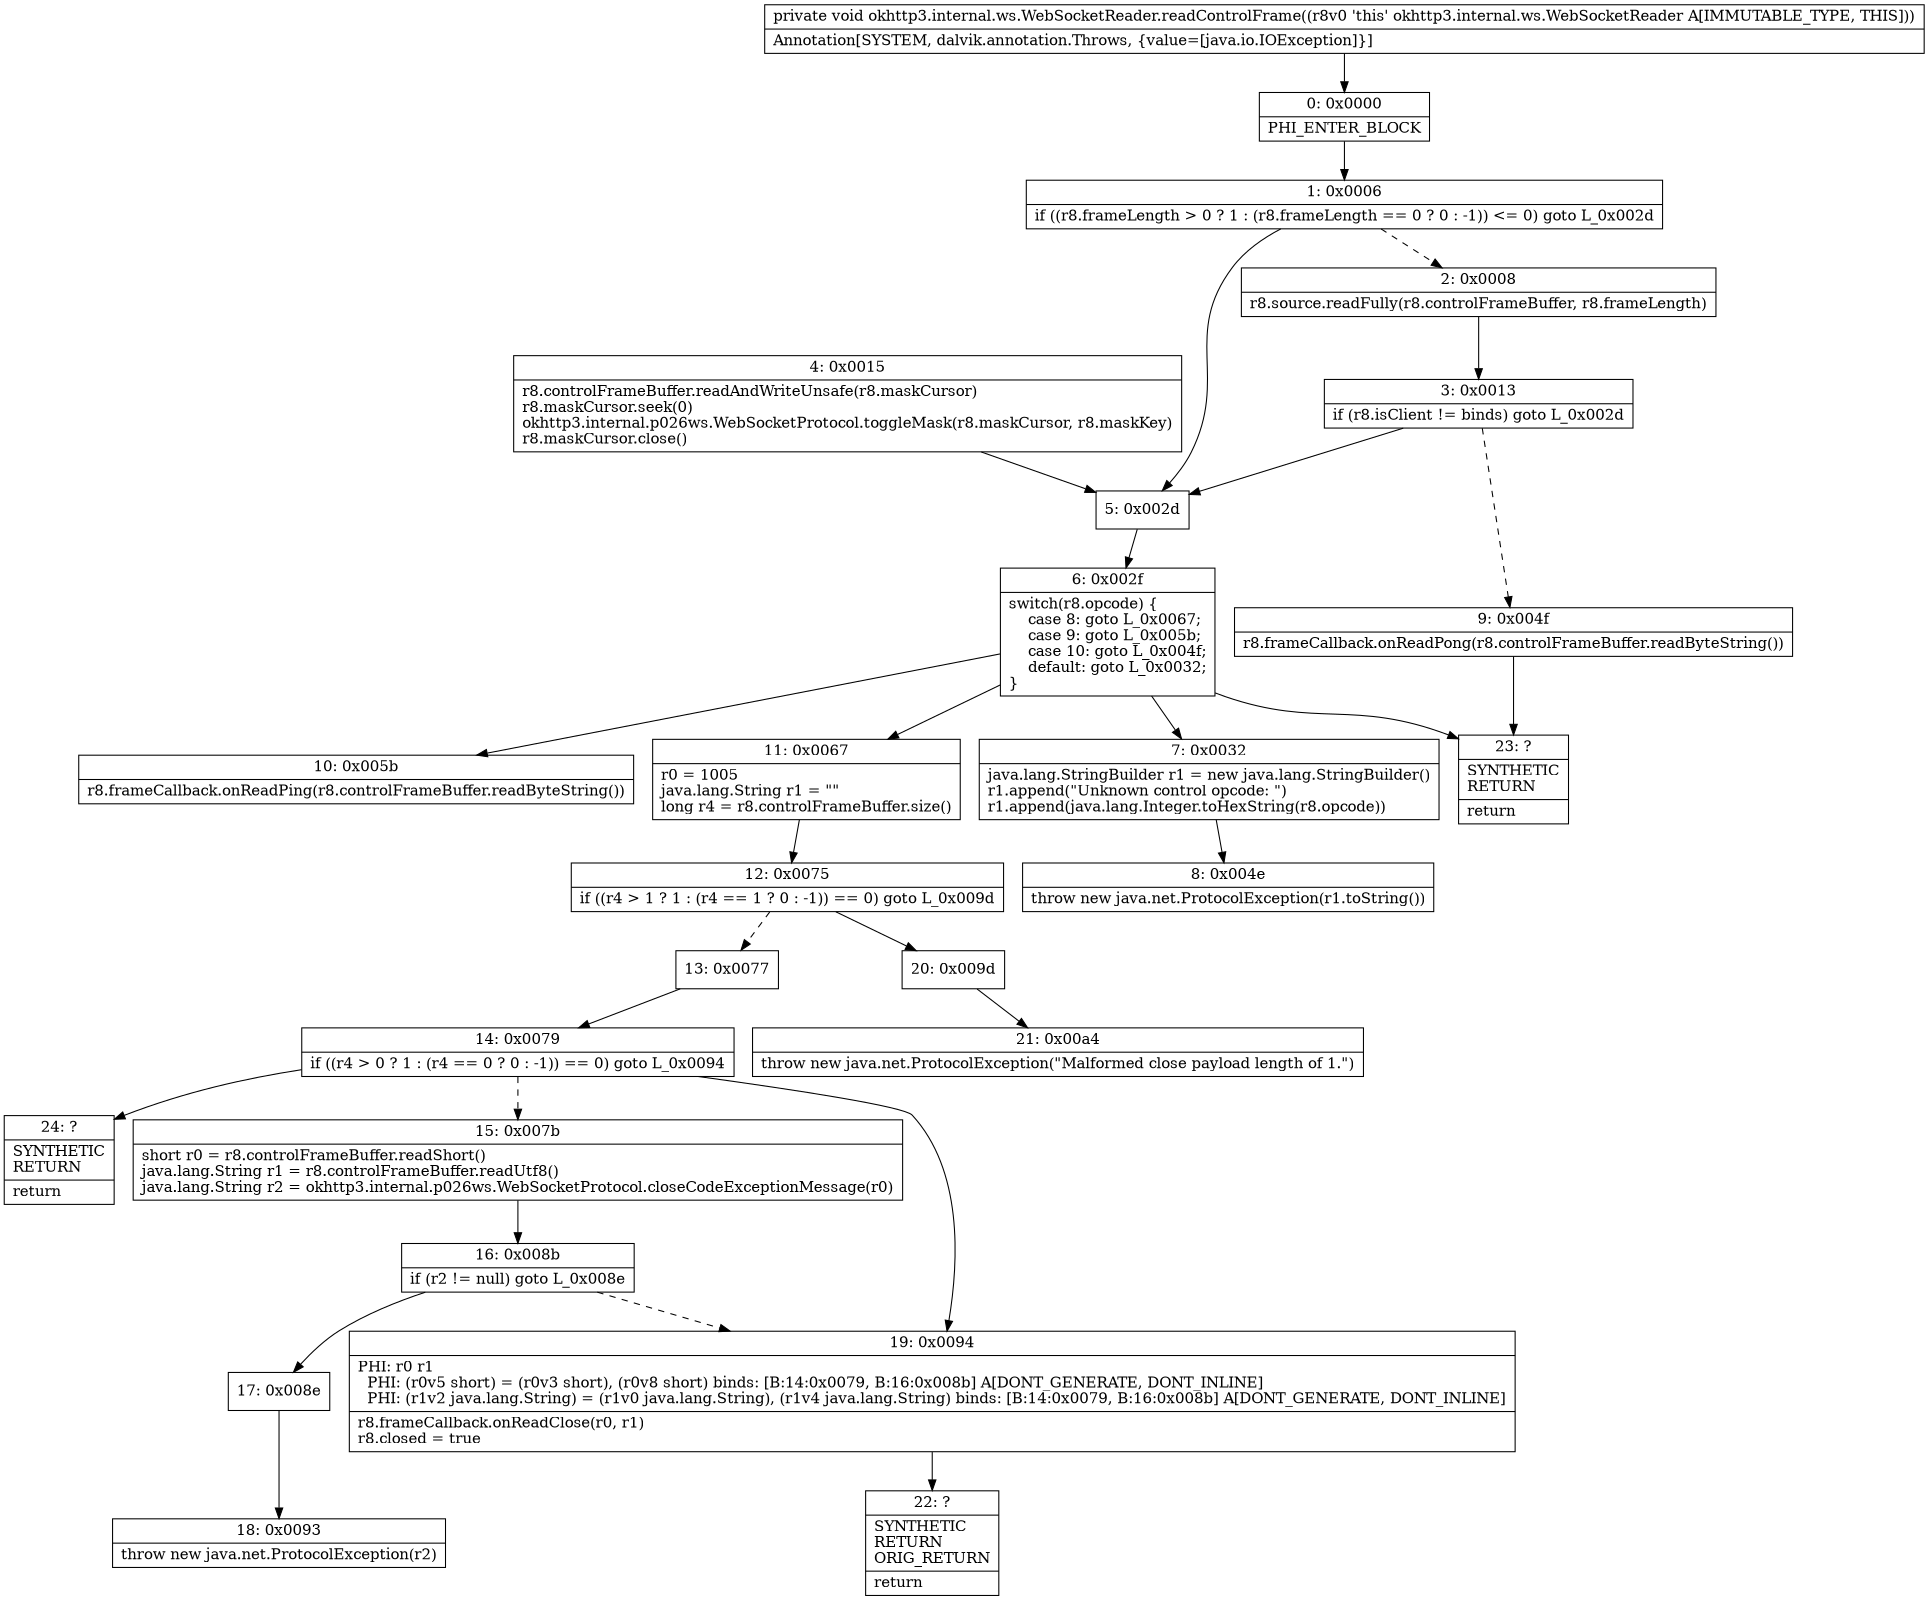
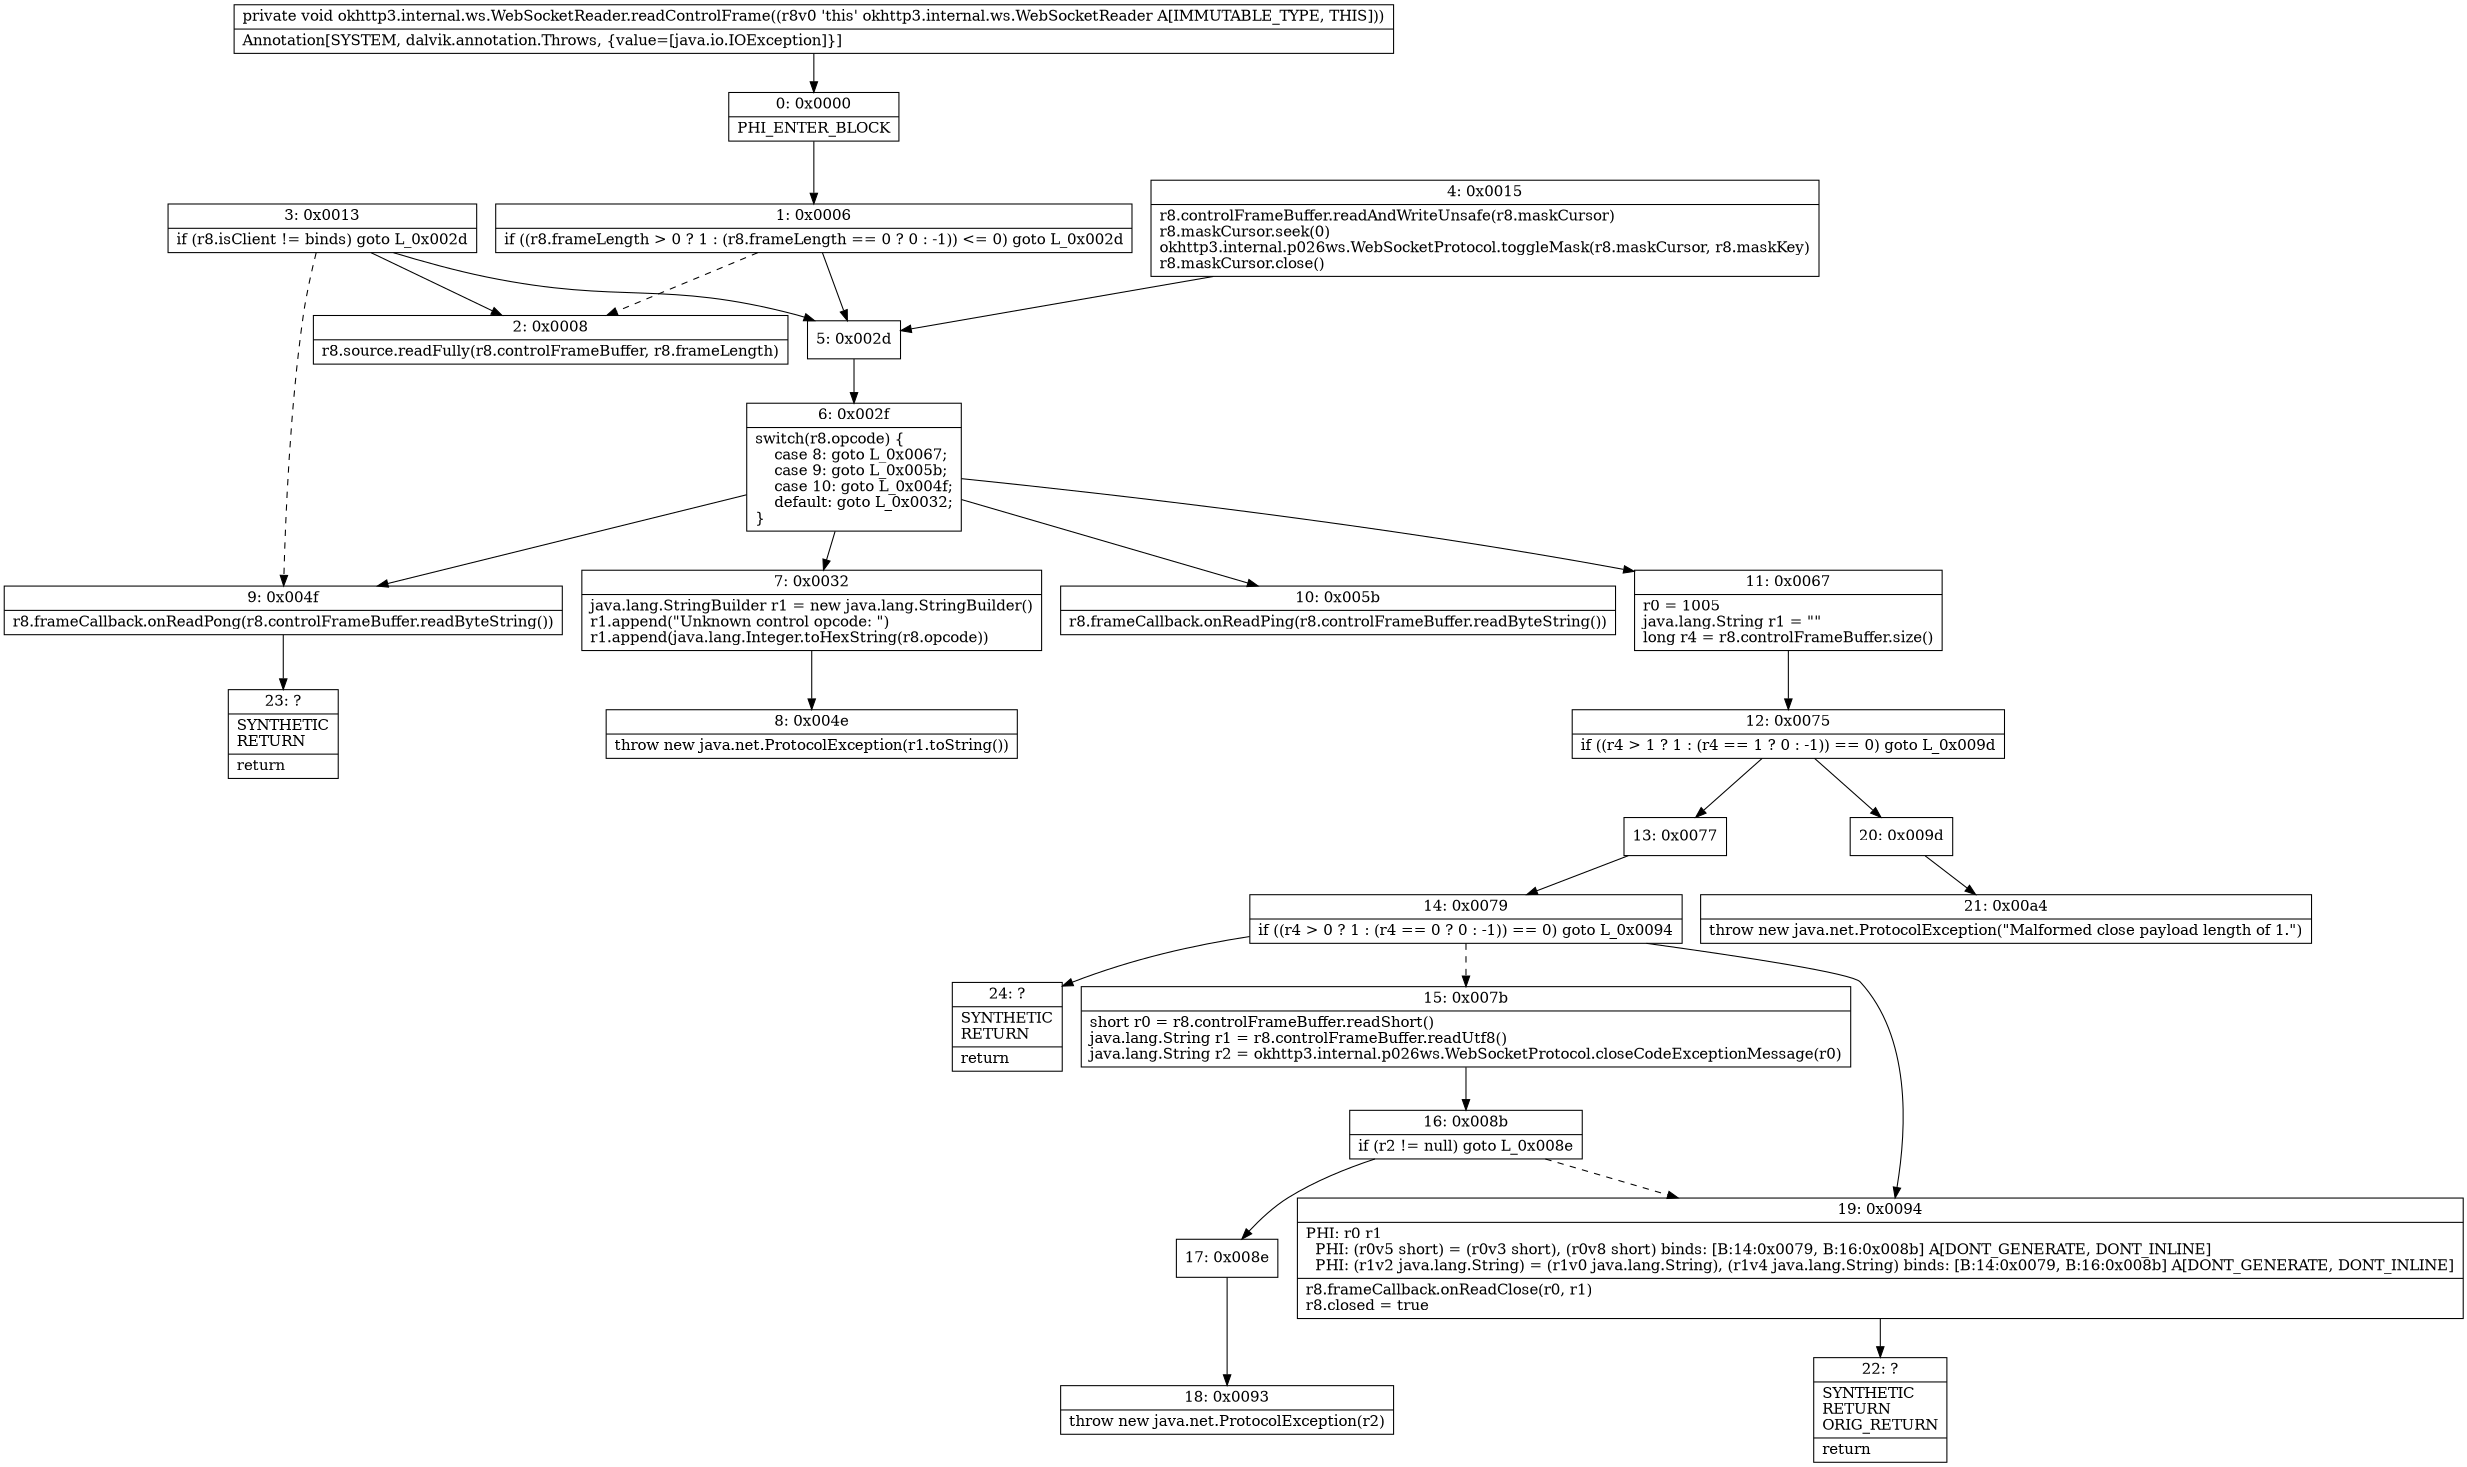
edge "2: 0x0008" -> "3: 0x0013": reversed
edge "6: 0x002f" -> "23: ?": now "6: 0x002f" -> "9: 0x004f"
edge "12: 0x0075" -> "13: 0x0077": style dashed -> solid
